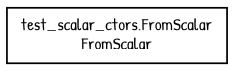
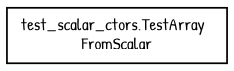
node "test_scalar_ctors.FromScalar FromScalar": label "test_scalar_ctors.FromScalar FromScalar" -> "test_scalar_ctors.TestArray FromScalar"
